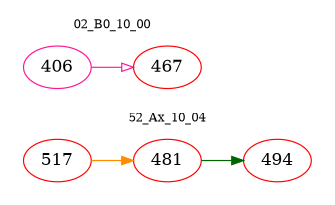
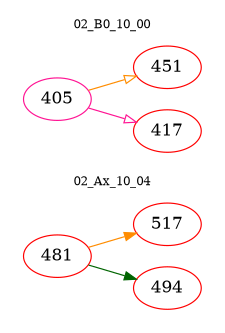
node "406": label "406" -> "405"
node "467": label "467" -> "417"
node "451": added
cluster "52_Ax_10_04": label "52_Ax_10_04" -> "02_Ax_10_04"
edge "517" -> "481": reversed
